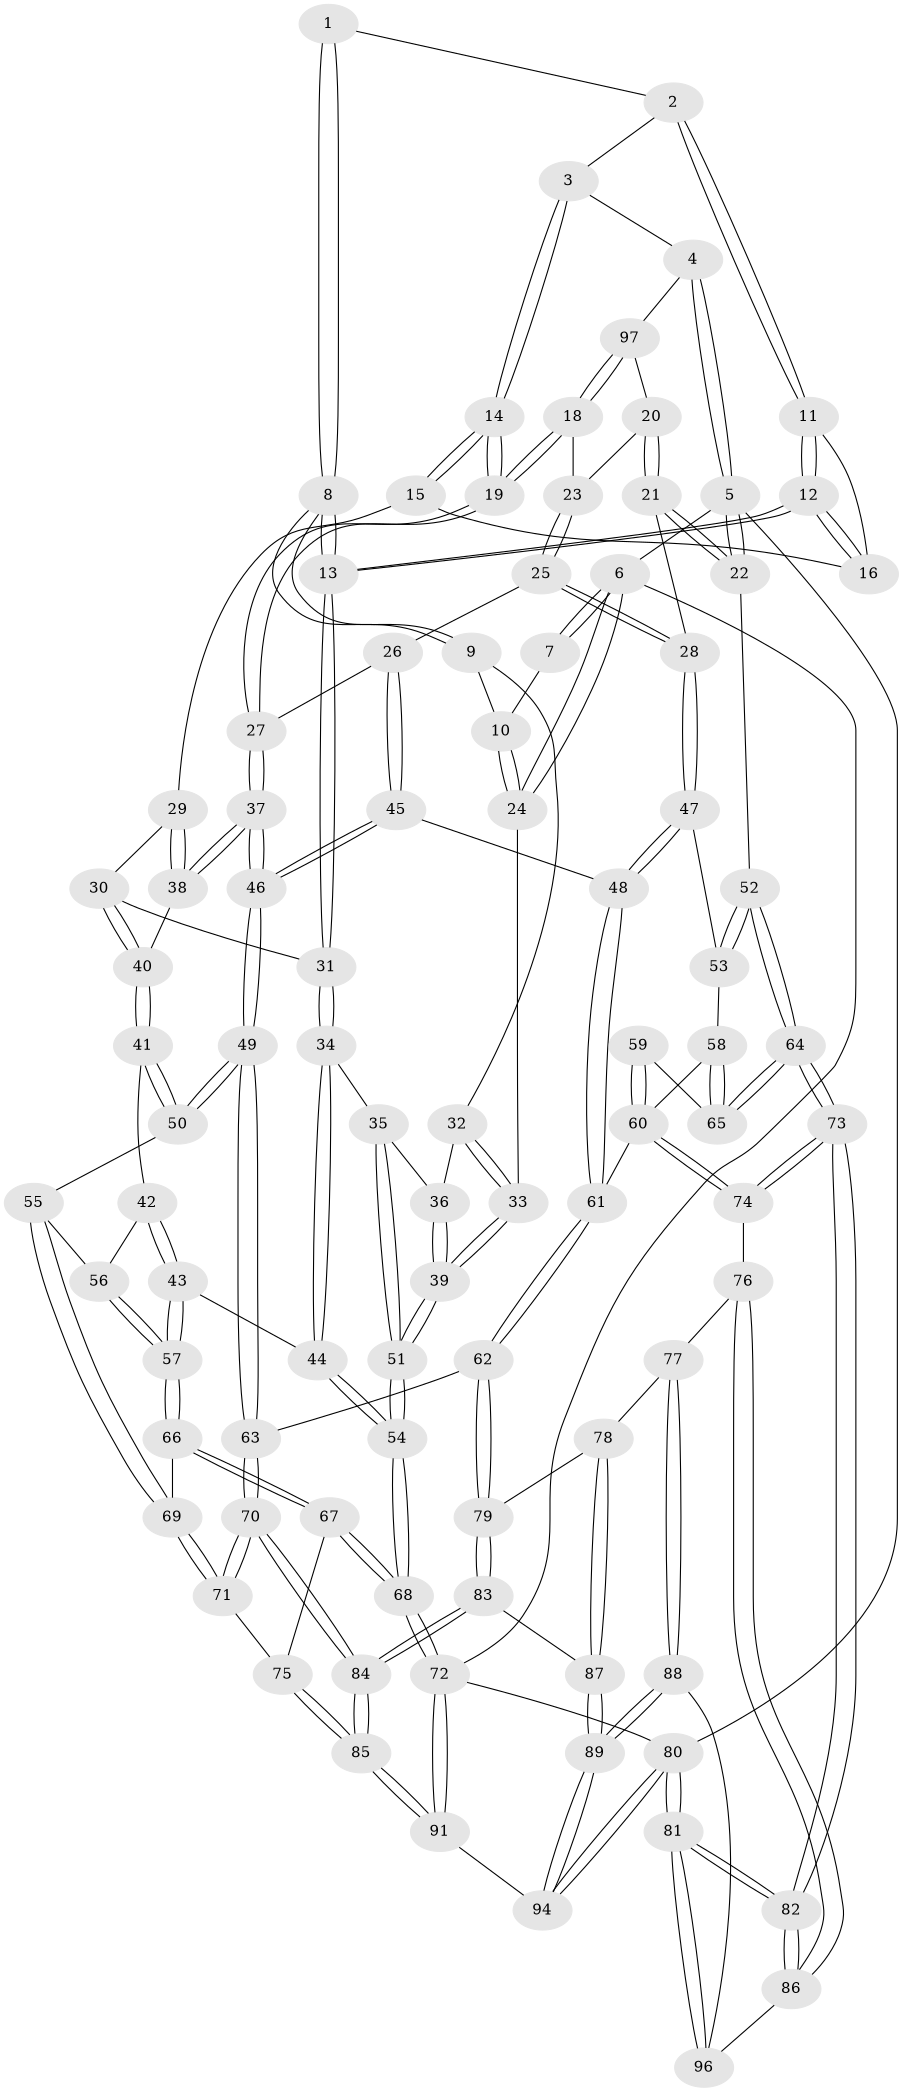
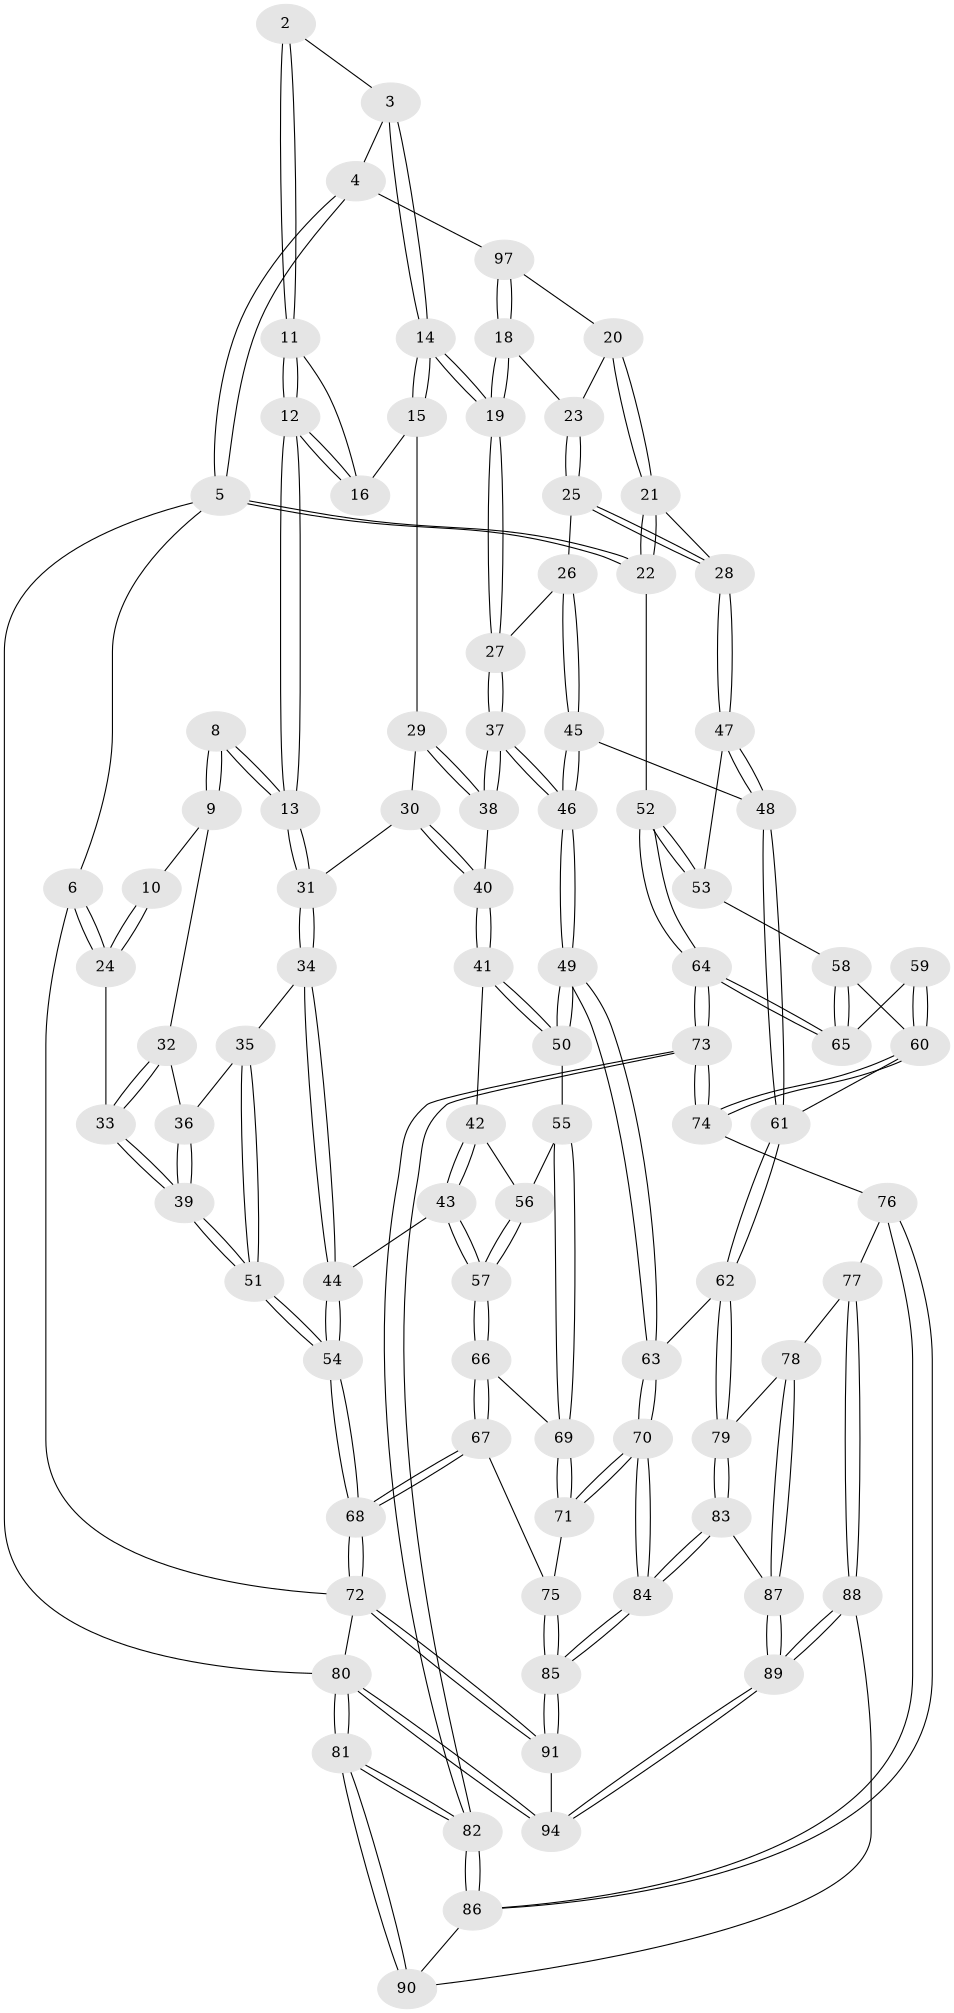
node "1": removed
node "7": removed
node "96": label "96" -> "90"
